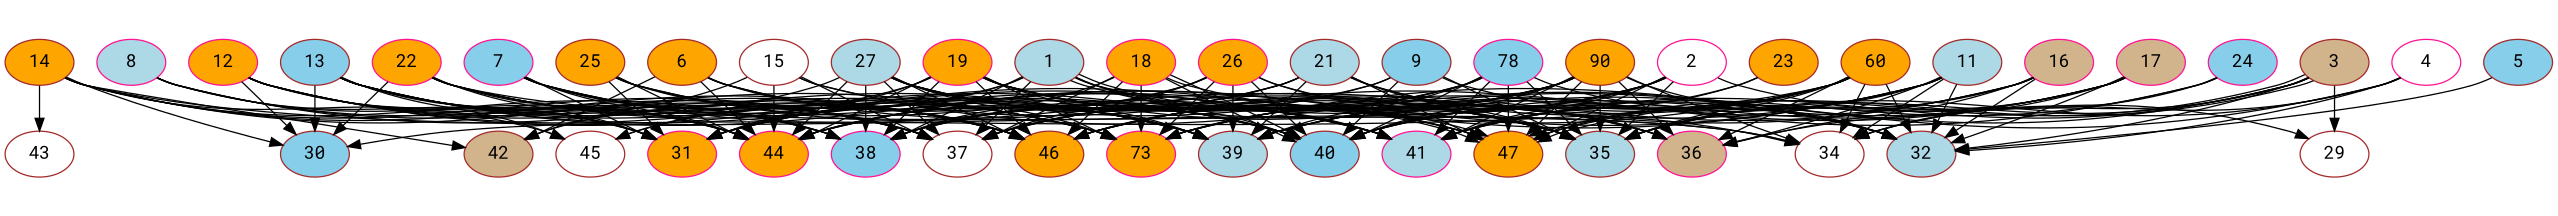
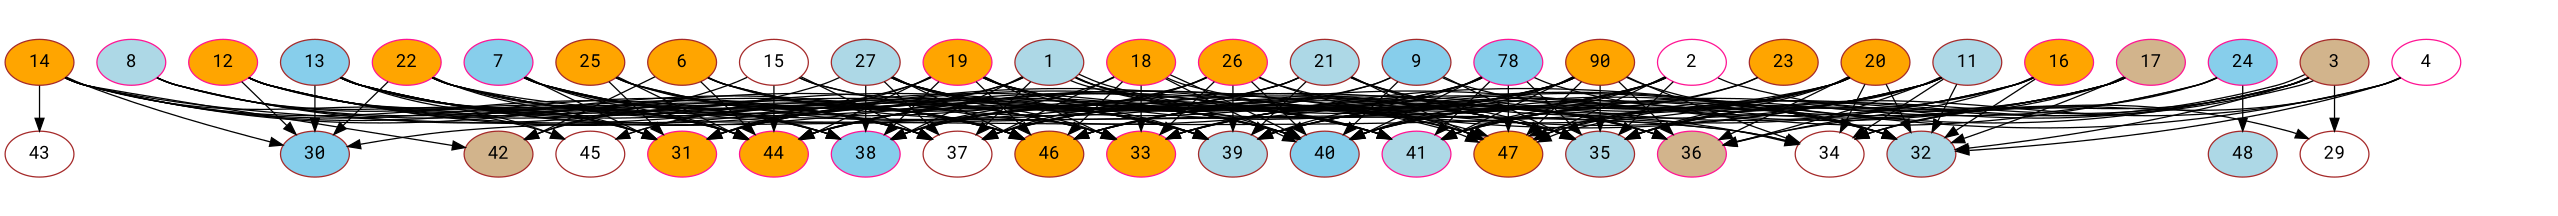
node "60": label "60" -> "20"
node "16": fillcolor tan -> orange
node "5": removed
edge "27" -> "44": removed
edge "26" -> "35": now "26" -> "47"
node "73": label "73" -> "33"
node "48": added
